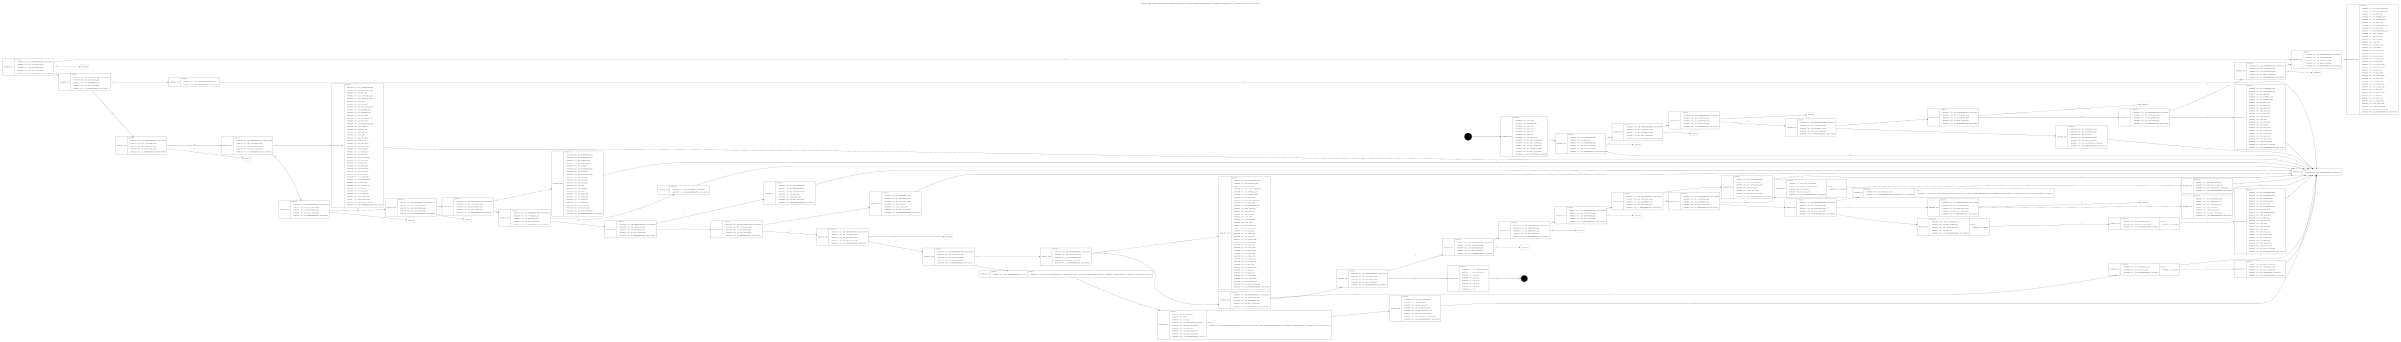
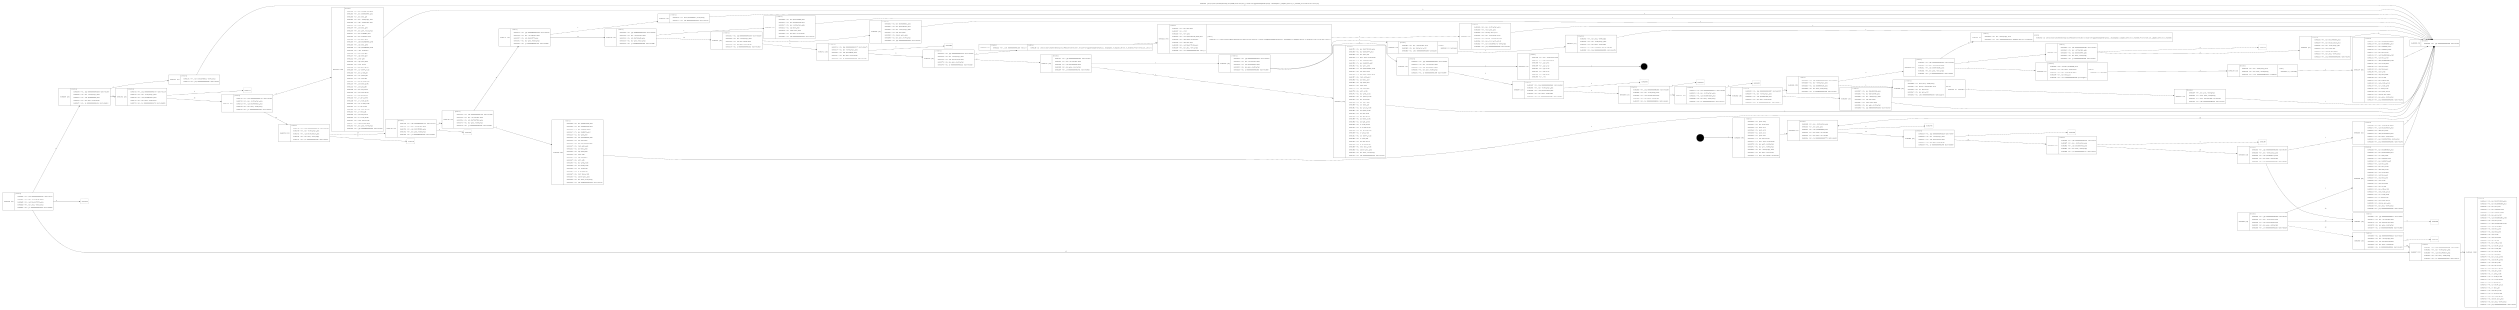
edge "0x40166c [25]" -> "0x401685 [25]": reversed
edge "0x401965 [13]" -> "0x40205b [5]": now "0x401f31 [151]" -> "0x40205b [5]"
